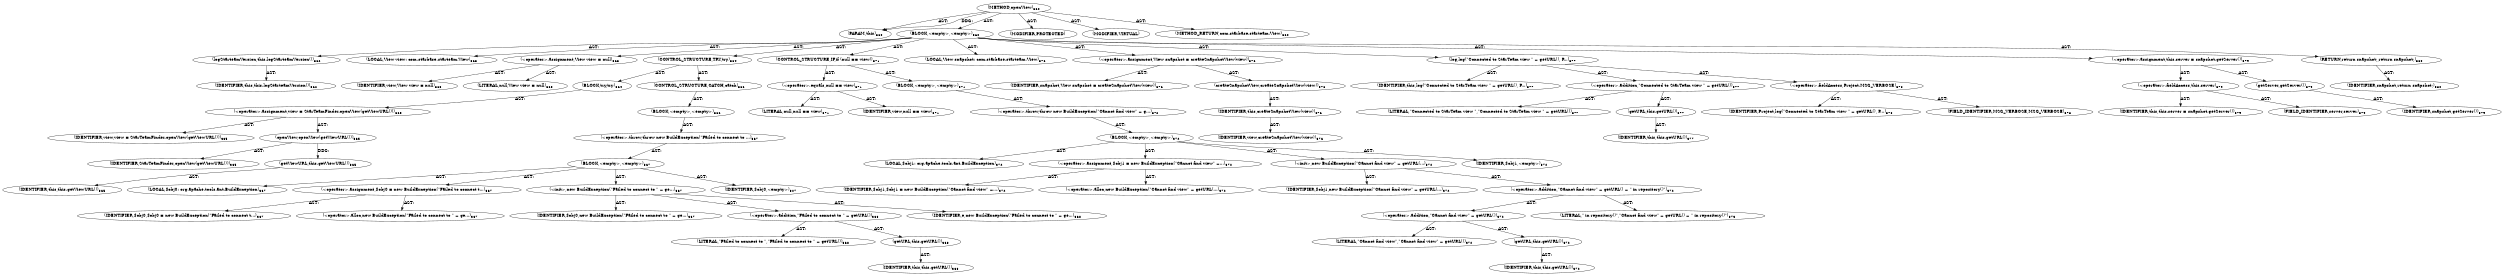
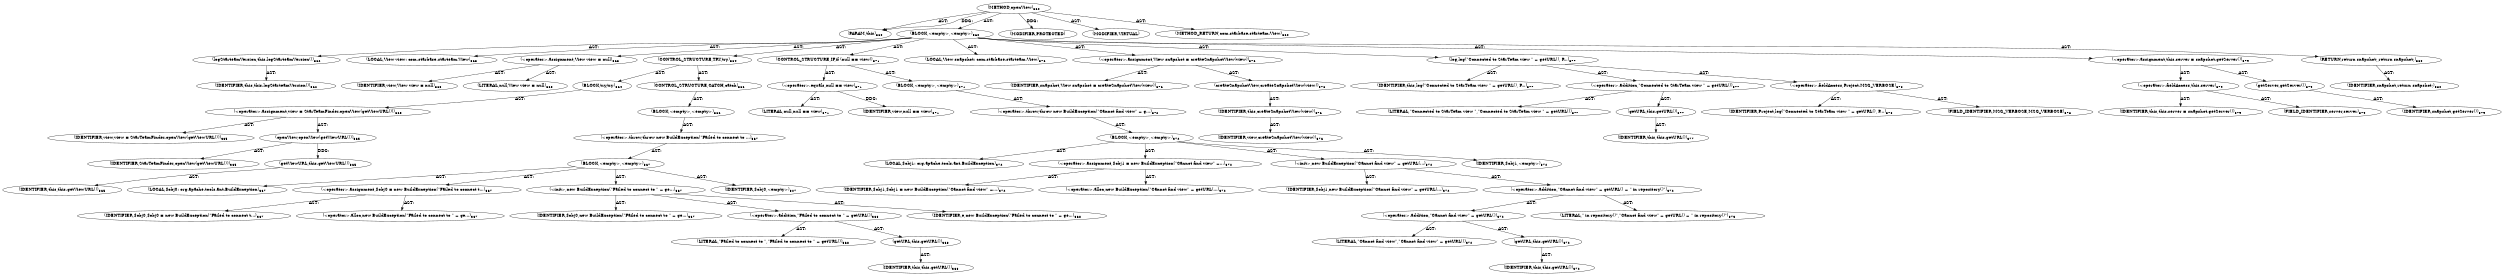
edge "(METHOD,openView)" -> "(MODIFIER,PROTECTED)": label "AST: " -> "DDG: "
edge "(<operator>.equals,null == view)" -> "(IDENTIFIER,view,null == view)": label "AST: " -> "DDG: "
